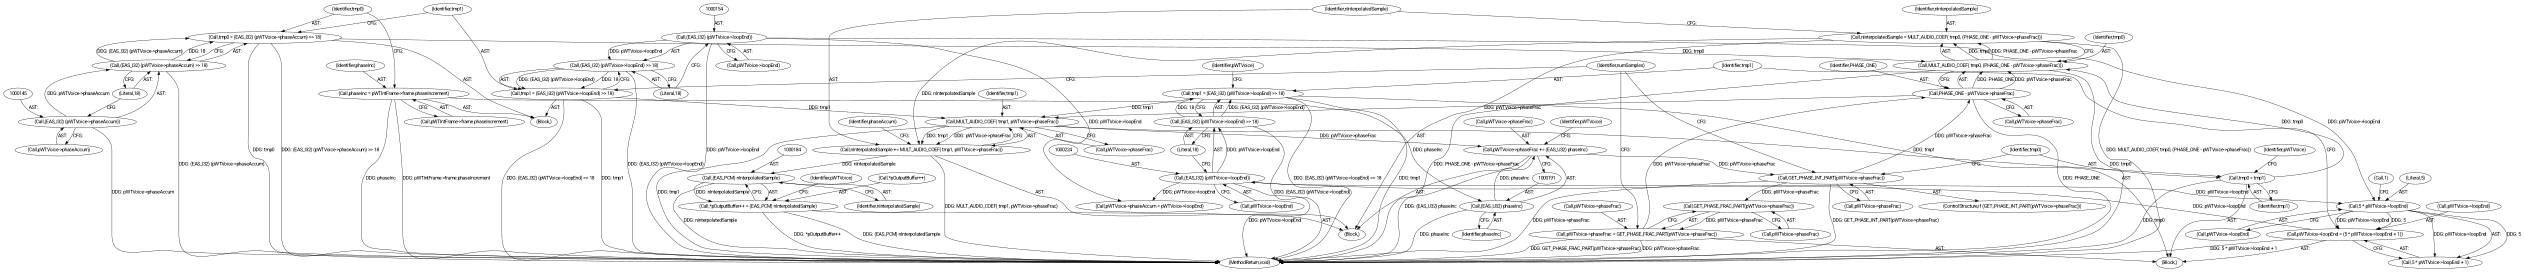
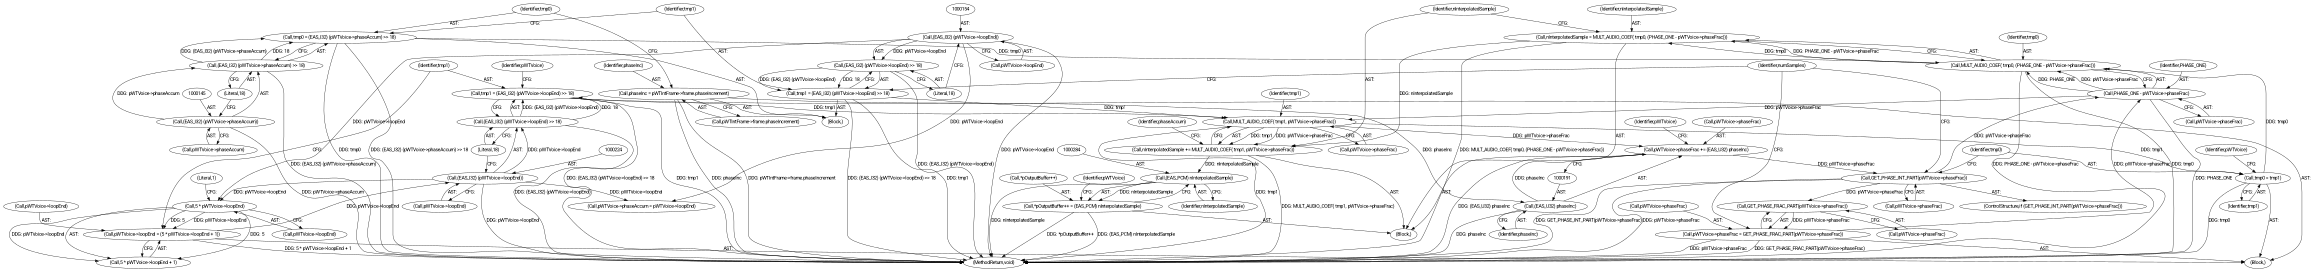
node "1000184": label "1000184" -> "1000284"
node "(Call,1)": label "(Call,1)" -> "(Literal,1)"
node "(Literal,5)": removed
